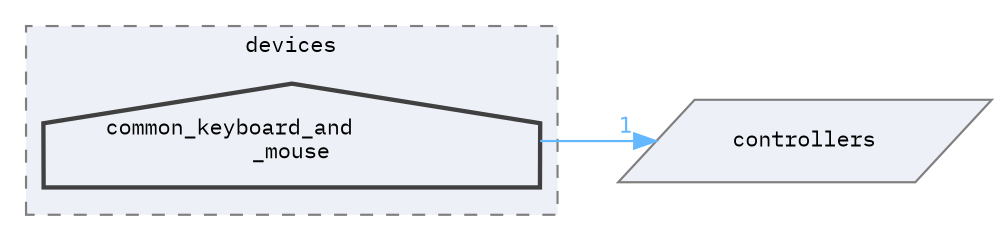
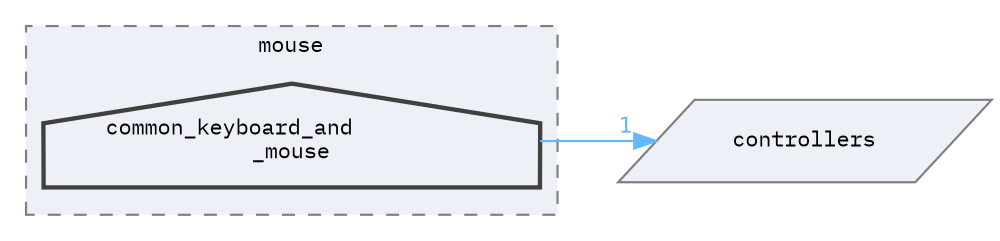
cluster "devices": label "devices" -> "mouse"
